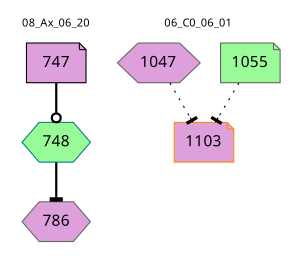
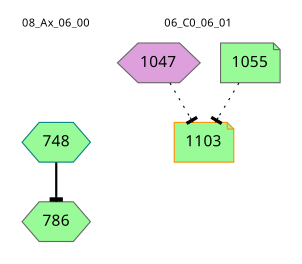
cluster "08_Ax_06_20": label "08_Ax_06_20" -> "08_Ax_06_00"
node "747": removed
node "1103": fillcolor plum -> palegreen
node "786": fillcolor plum -> palegreen
